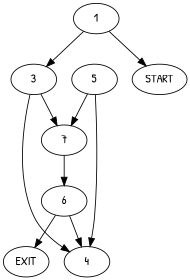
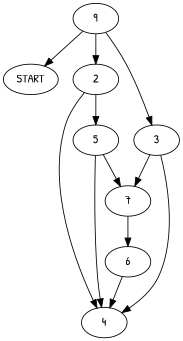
node "1": label "1" -> "9"
node "2": added
node "EXIT": removed
